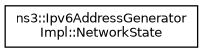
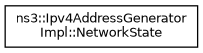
node "ns3::Ipv6AddressGenerator Impl::NetworkState": label "ns3::Ipv6AddressGenerator Impl::NetworkState" -> "ns3::Ipv4AddressGenerator Impl::NetworkState"
